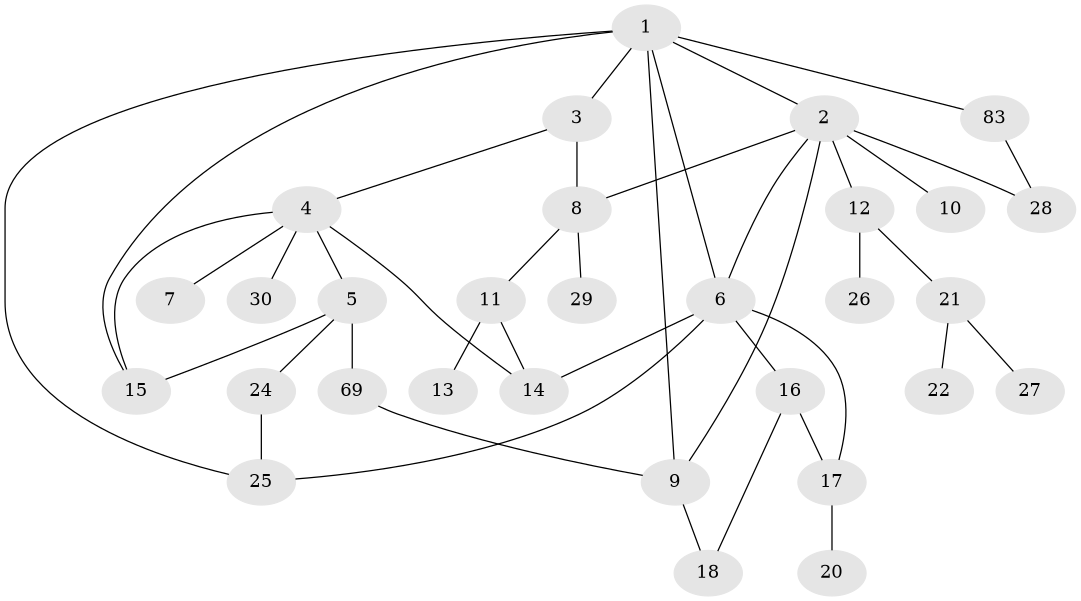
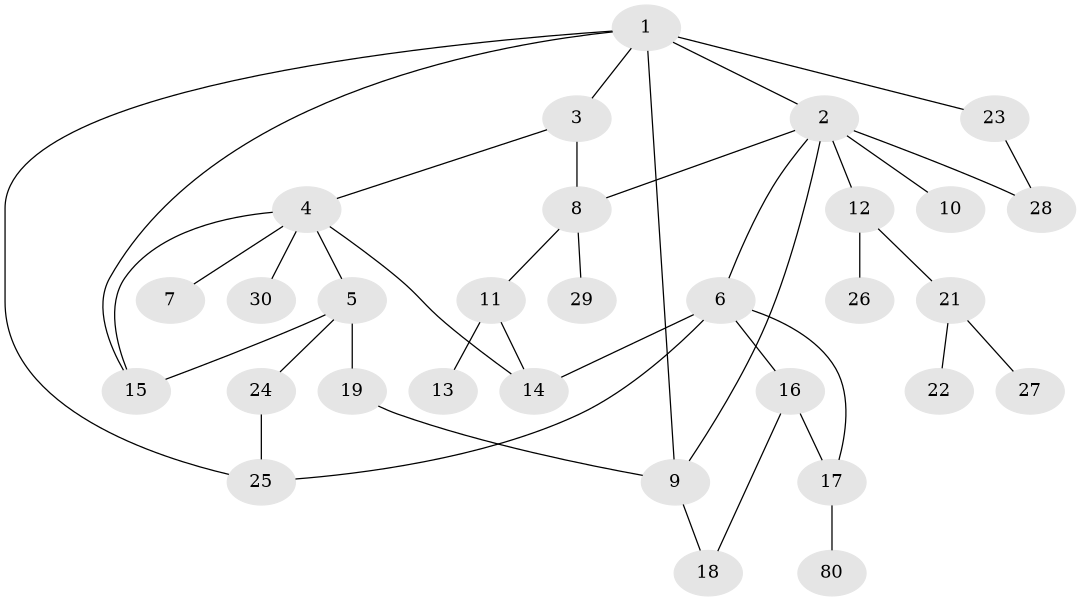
node "83": label "83" -> "23"
edge "1" -- "6": removed
node "69": label "69" -> "19"
node "20": label "20" -> "80"
